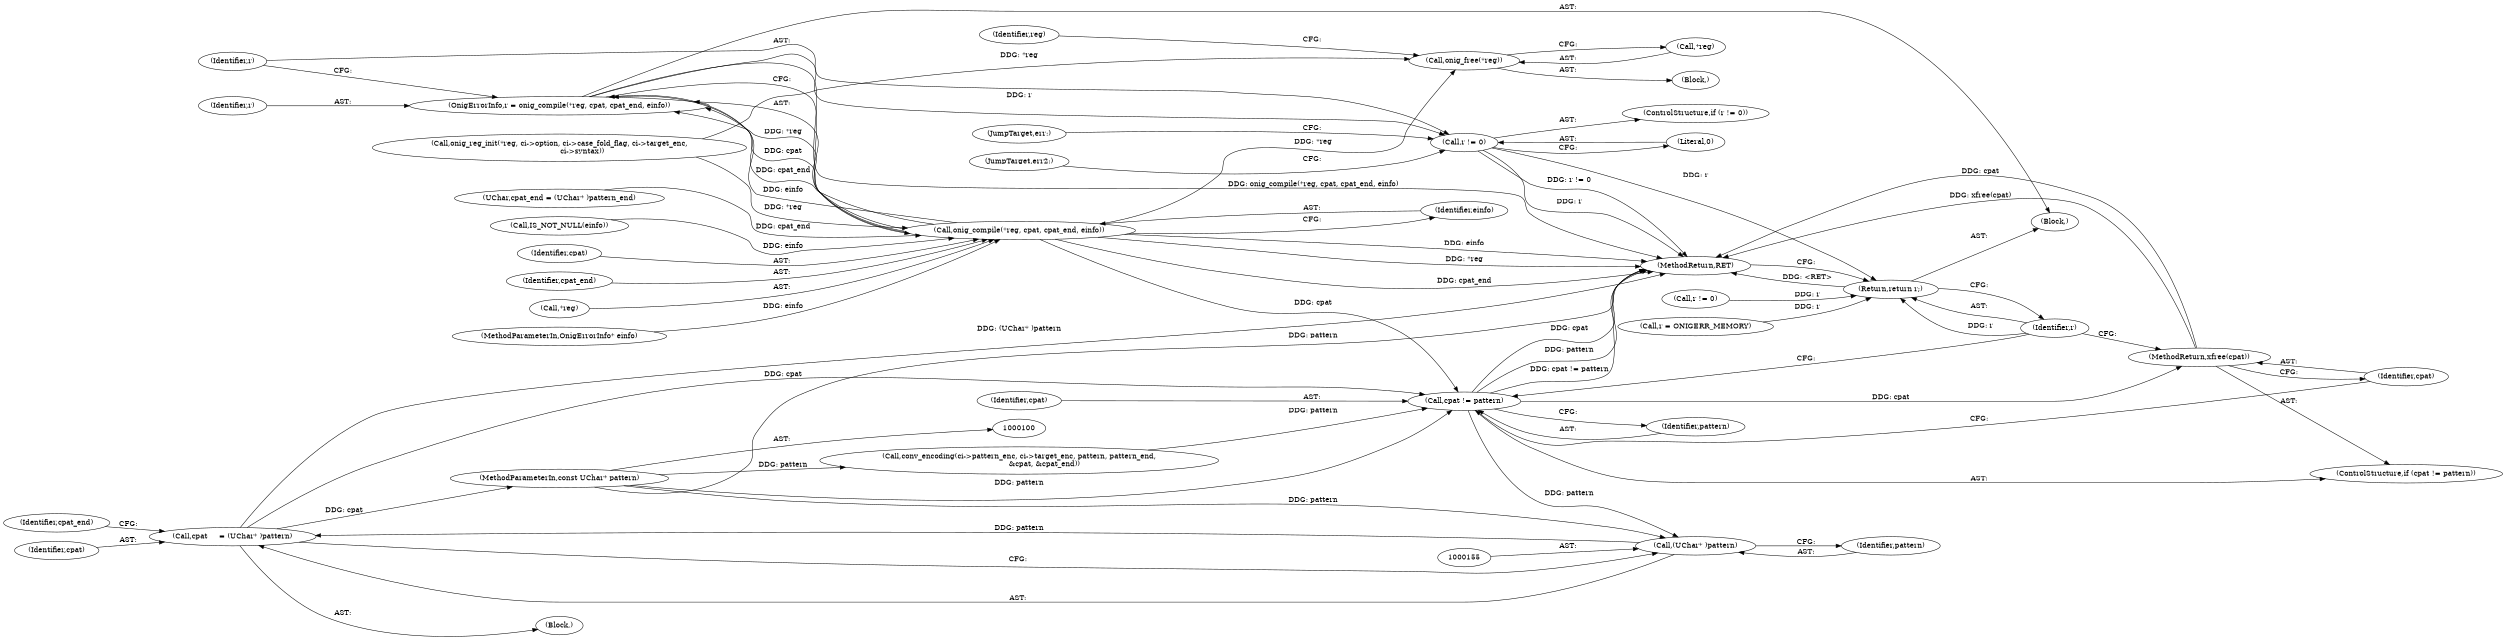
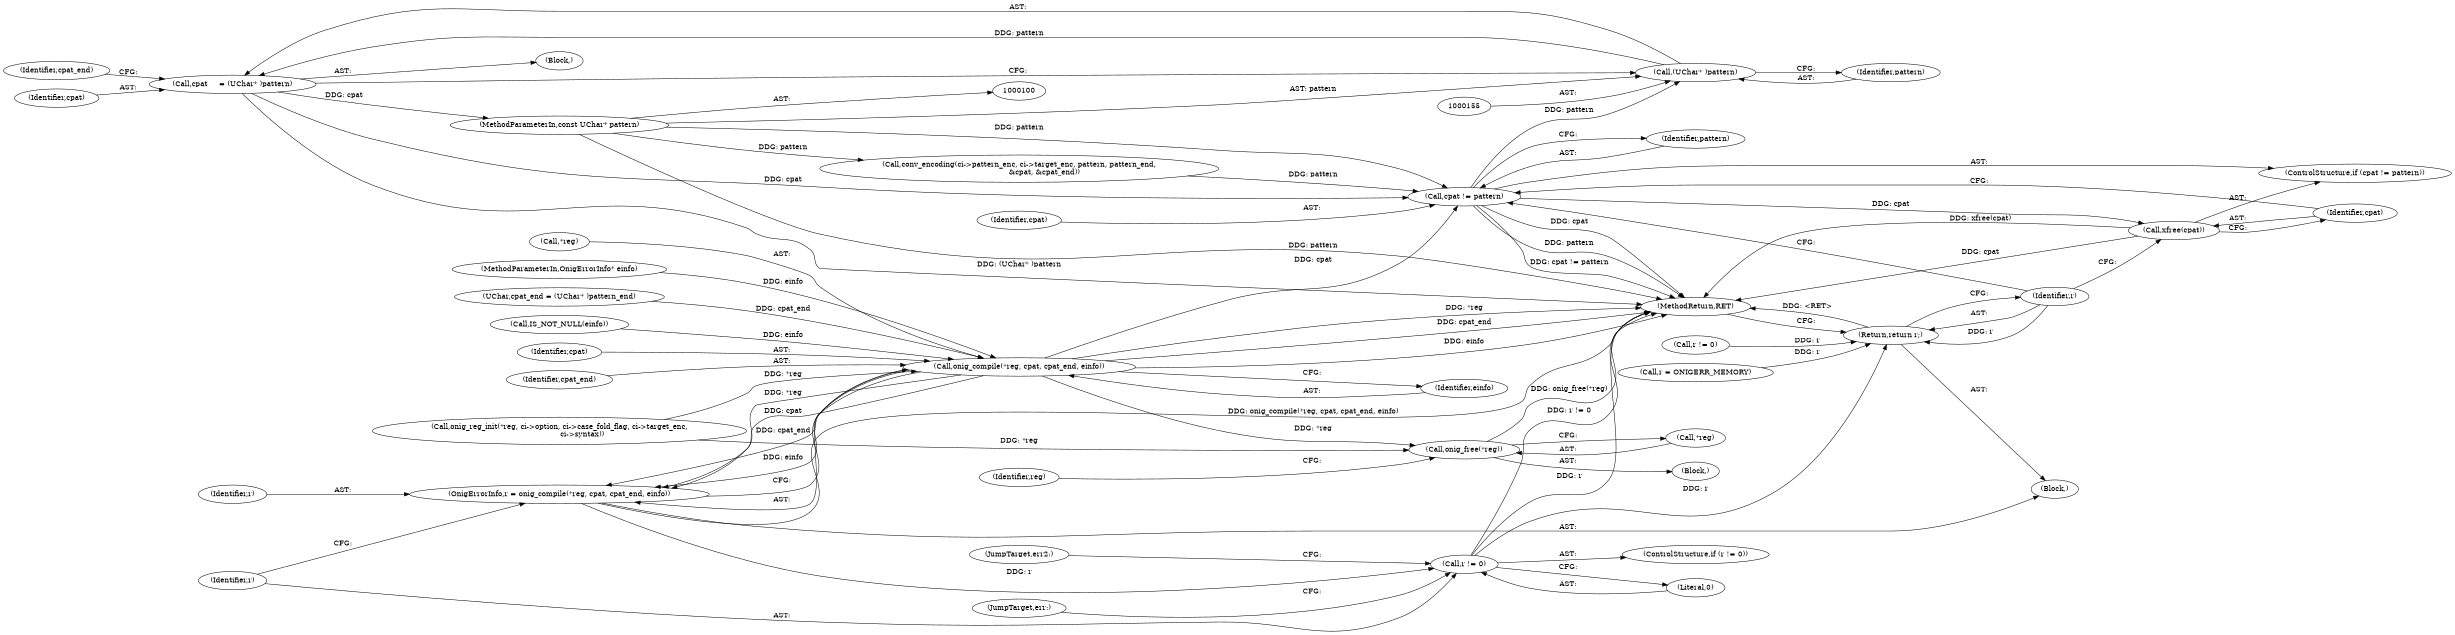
node "(MethodReturn,xfree(cpat))": label "(MethodReturn,xfree(cpat))" -> "(Call,xfree(cpat))"
edge "(Call,onig_free(*reg))" -> "(MethodReturn,RET)": added, label "DDG: onig_free(*reg)"
edge "(MethodParameterIn,const UChar* pattern)" -> "(Call,(UChar* )pattern)": label "DDG: pattern" -> "AST: pattern"
